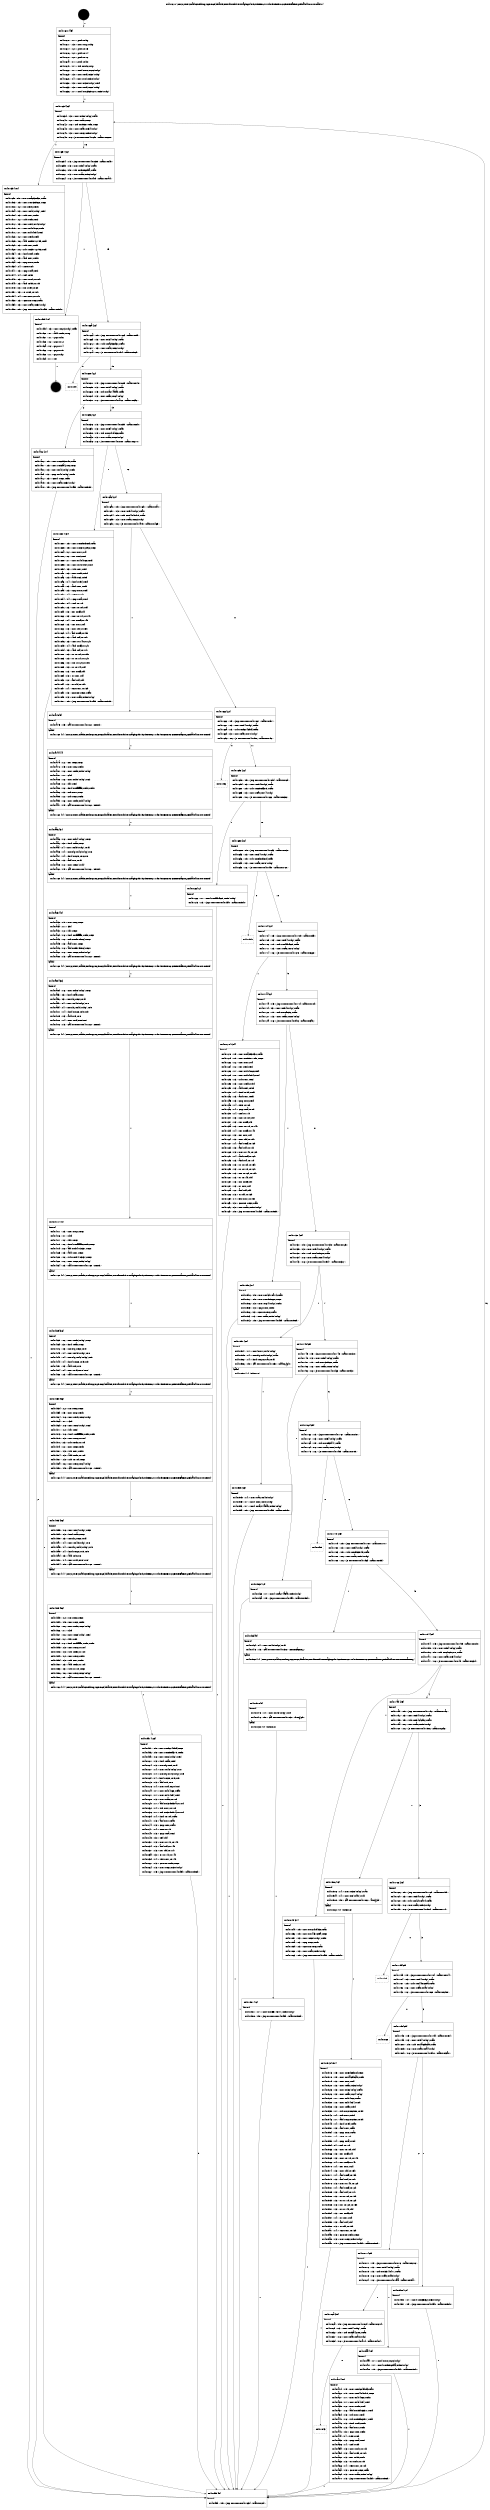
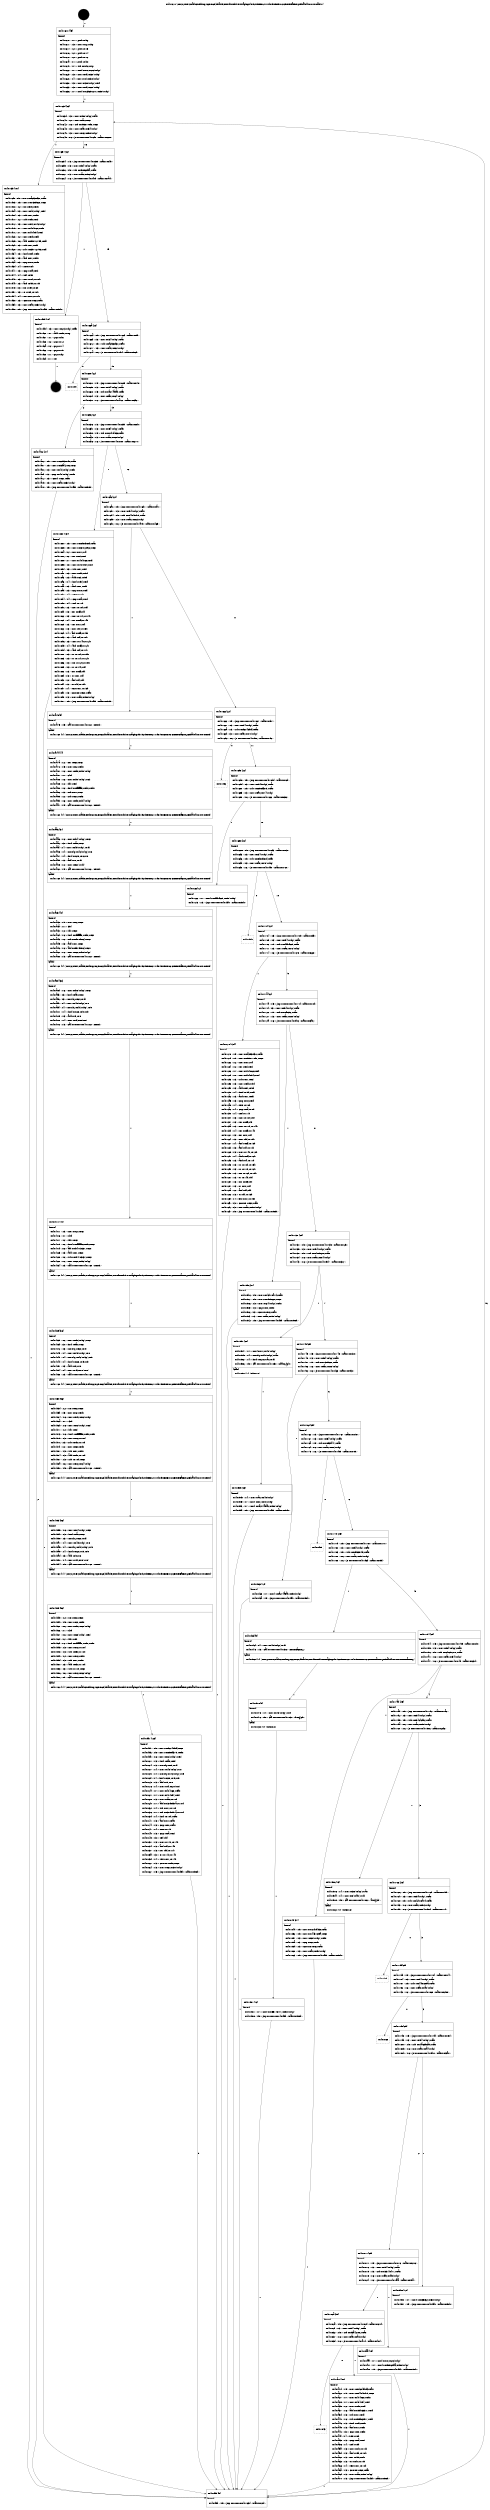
edge "0x401d6f [9]" -> "0x401d78 [9]": added, label "1"
node "0x401913 [157]": removed
edge "0x40182a [25]" -> "0x401a1d [88]": added, label "1"
edge "0x4019b0 [12]" -> "0x401f9b [5]": removed, label "1"
